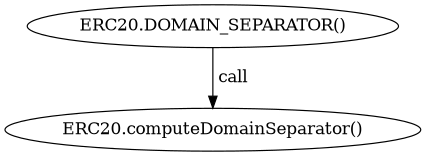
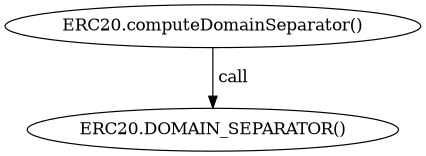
edge "ERC20.DOMAIN_SEPARATOR()" -> "ERC20.computeDomainSeparator()": reversed
